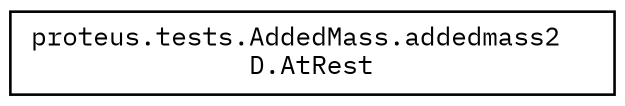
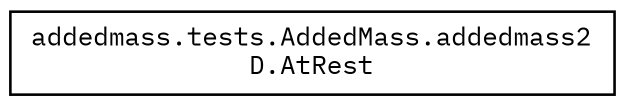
node "proteus.tests.AddedMass.addedmass2 D.AtRest": label "proteus.tests.AddedMass.addedmass2 D.AtRest" -> "addedmass.tests.AddedMass.addedmass2 D.AtRest"
